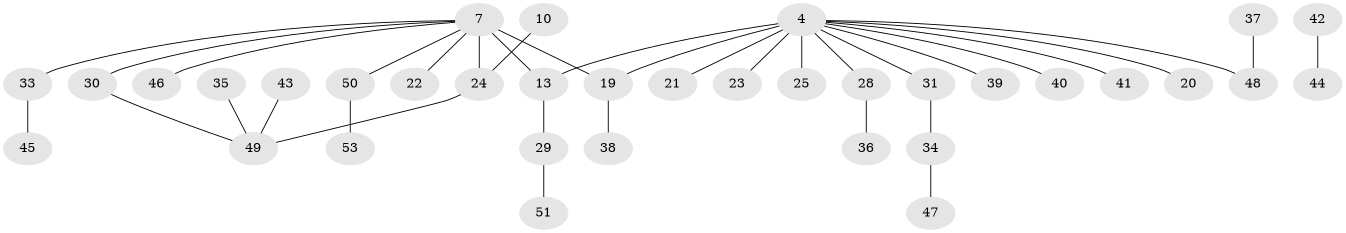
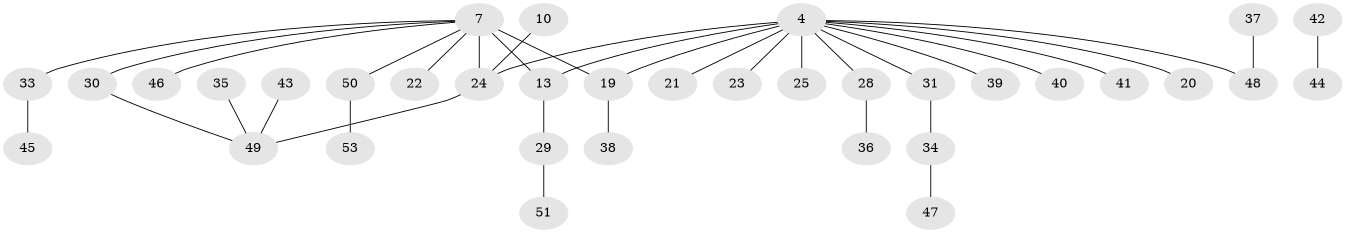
edge "4" -- "24": added
